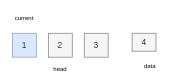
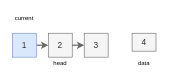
edge "1" -> "2": added
edge "2" -> "3": added
node "data": moved (150, 66) -> (144, 63)
node "head": moved (60, 69) -> (60, 63)
